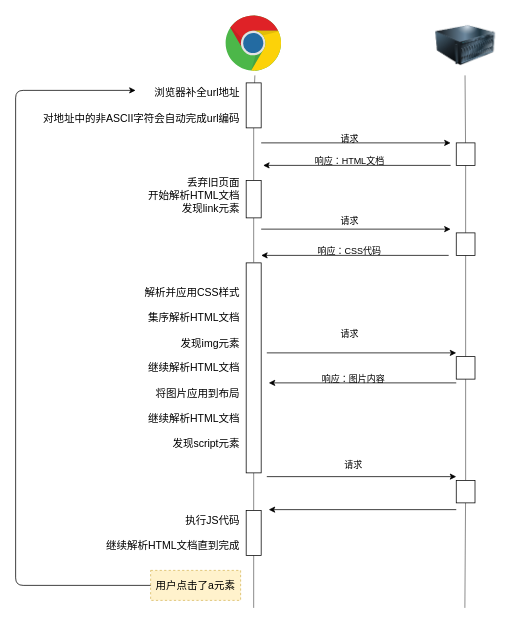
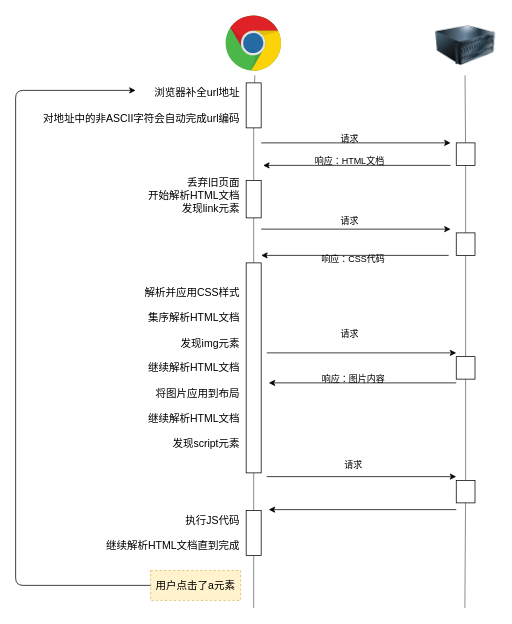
node "响应：CSS代码": moved (349, 252) -> (353, 259)
